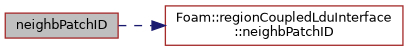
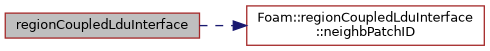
node "neighbPatchID": label "neighbPatchID" -> "regionCoupledLduInterface"
